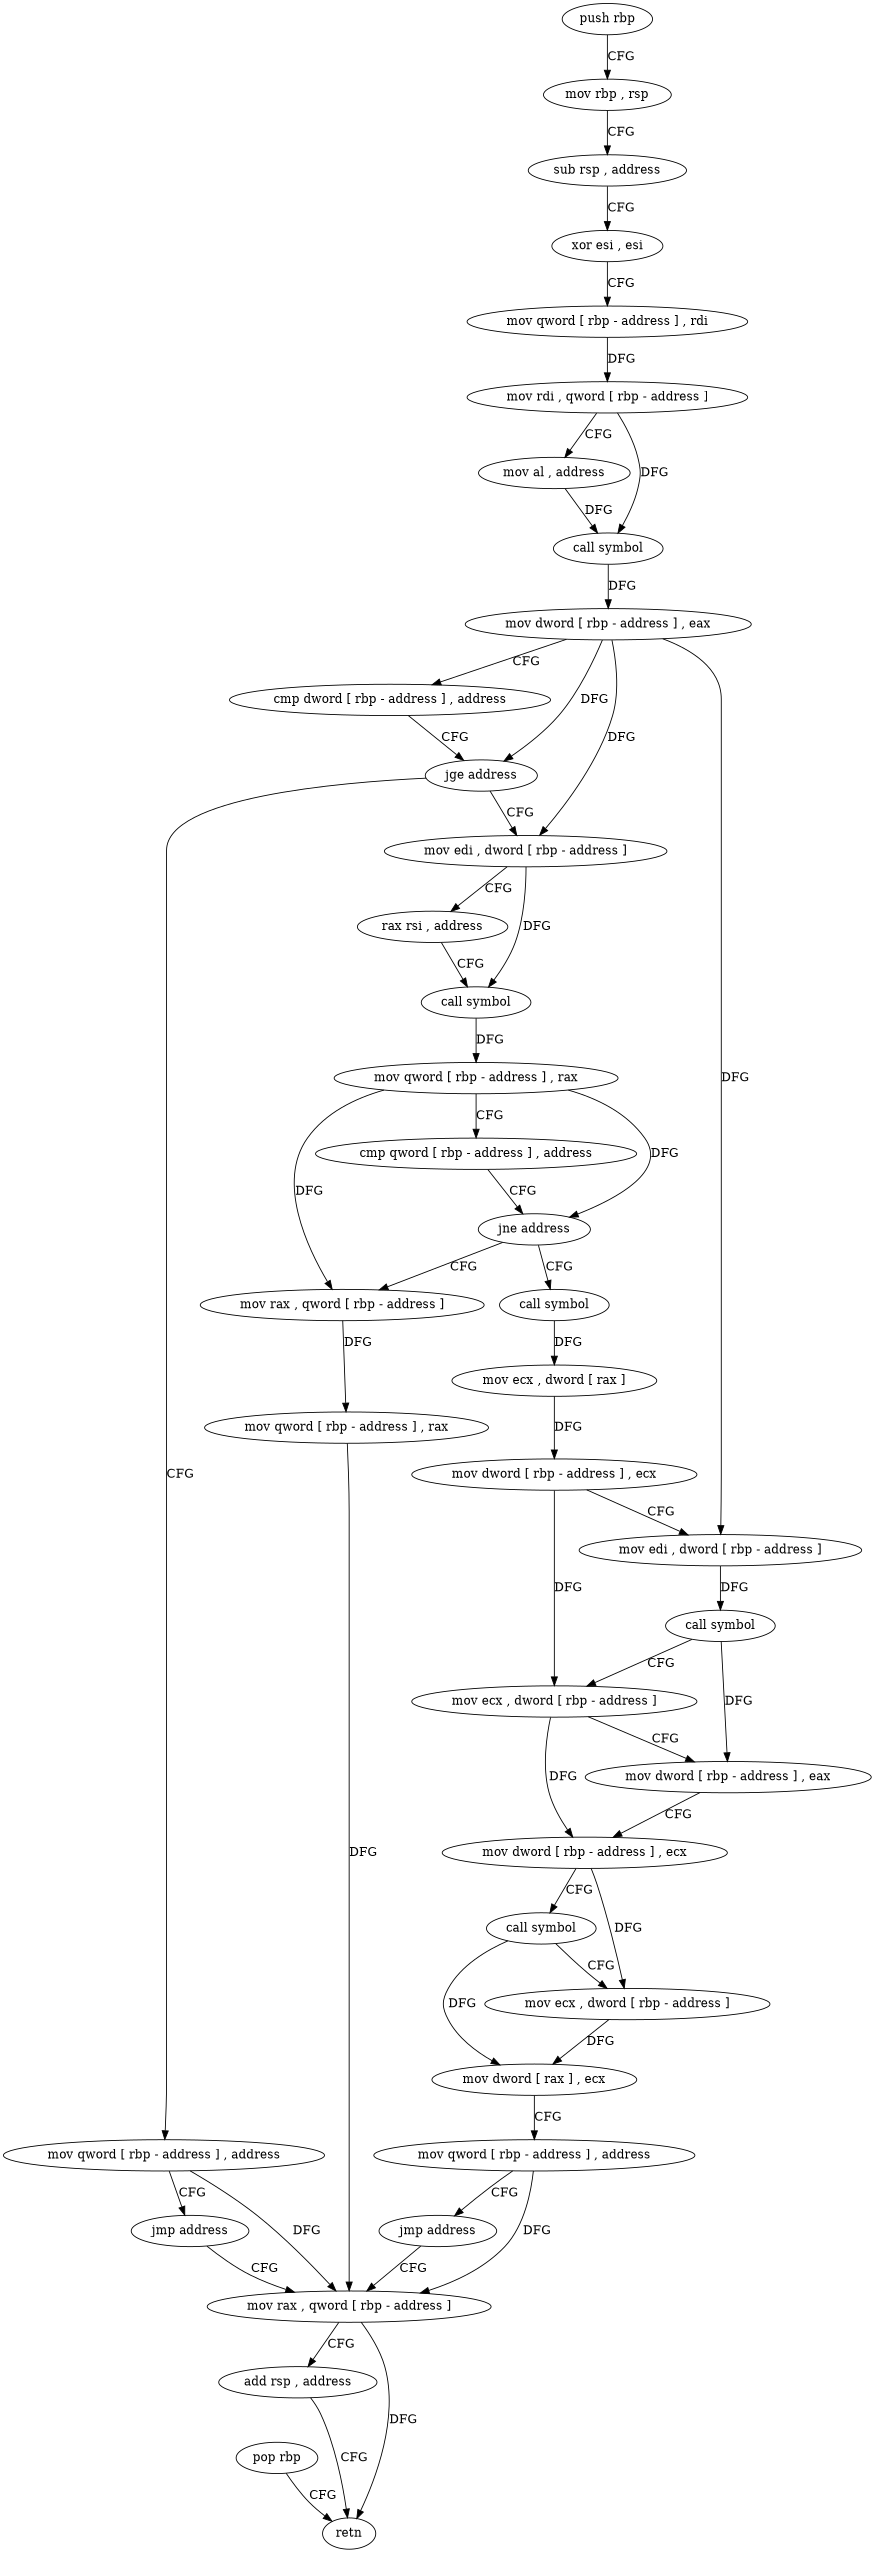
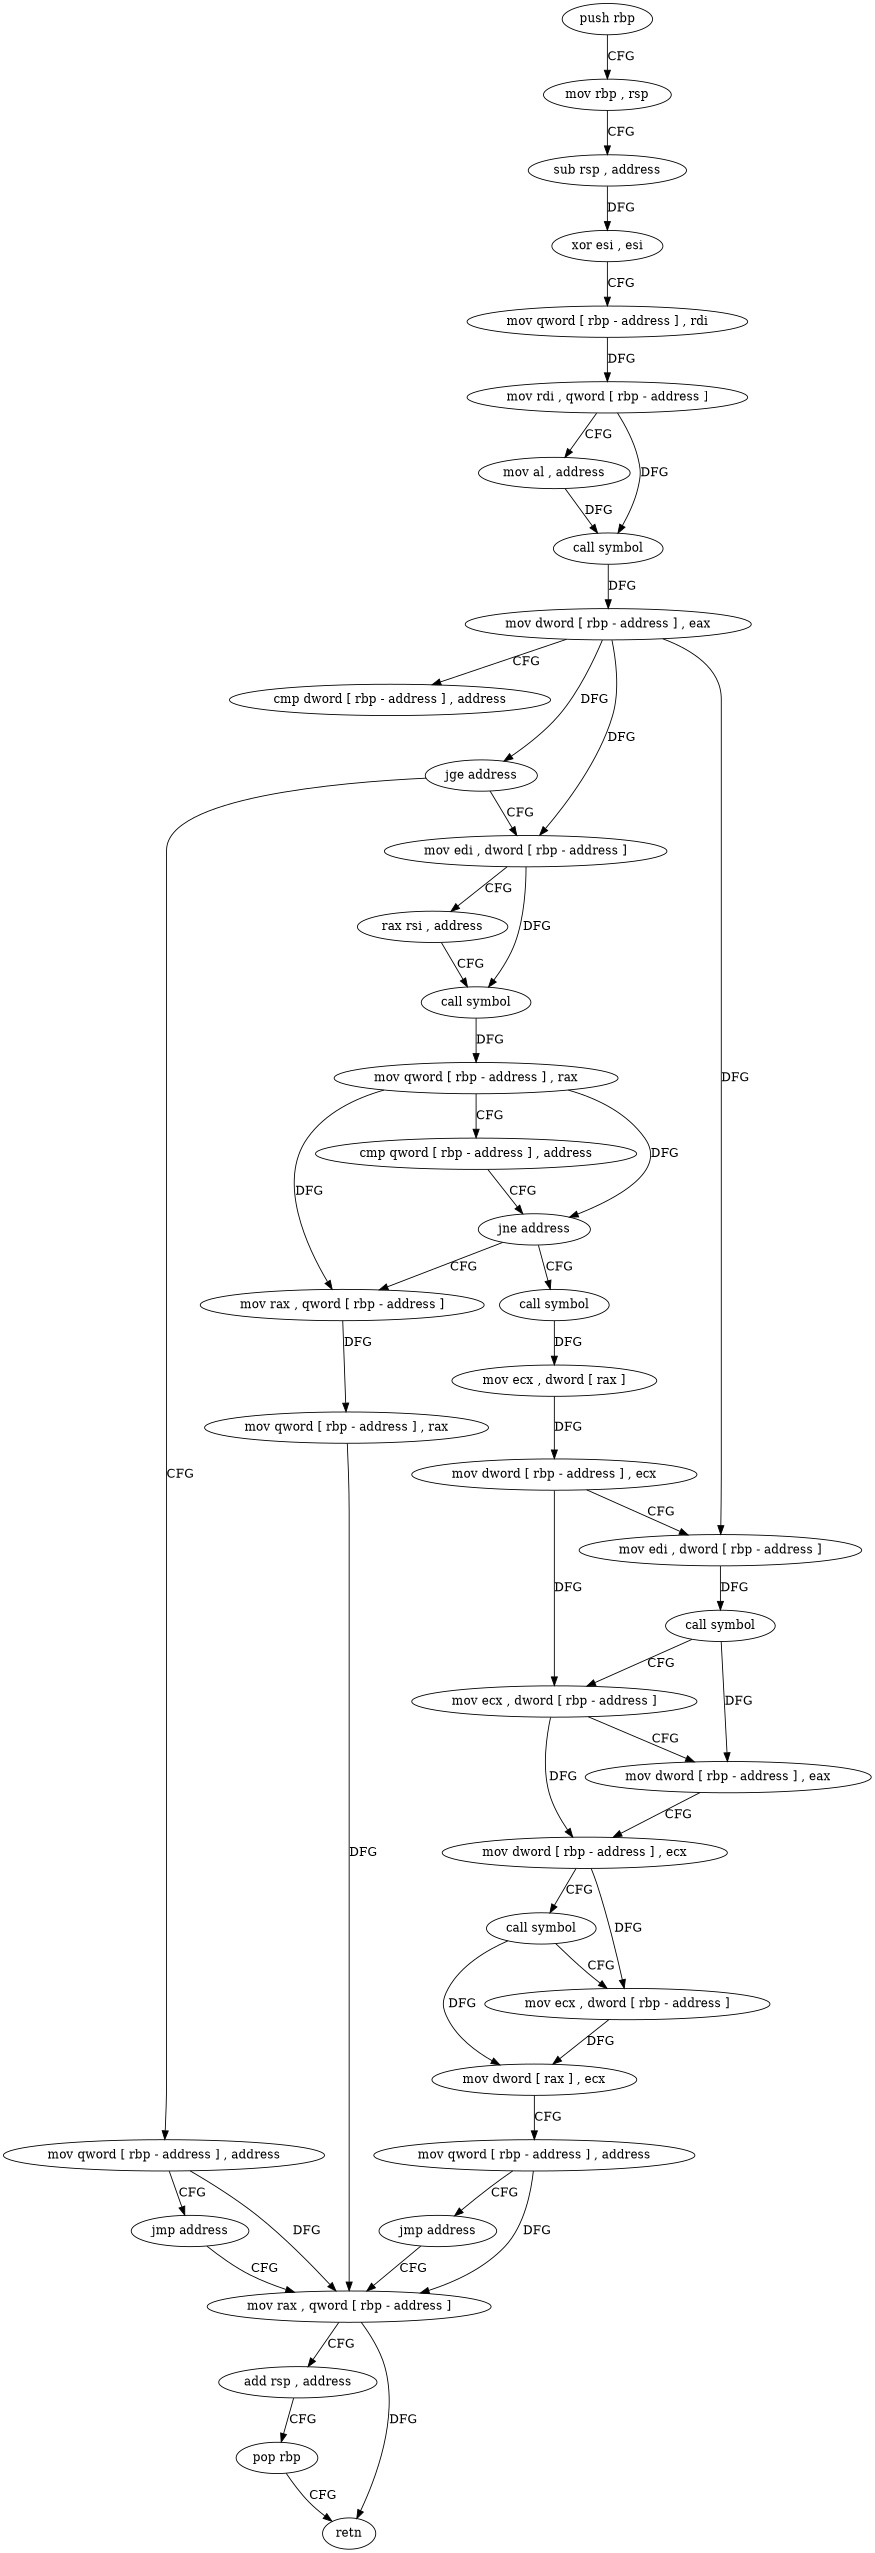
edge "sub rsp , address" -> "xor esi , esi": label "CFG" -> "DFG"
edge "cmp dword [ rbp - address ] , address" -> "jge address": removed, label "CFG"
edge "add rsp , address" -> "retn": now "add rsp , address" -> "pop rbp"
